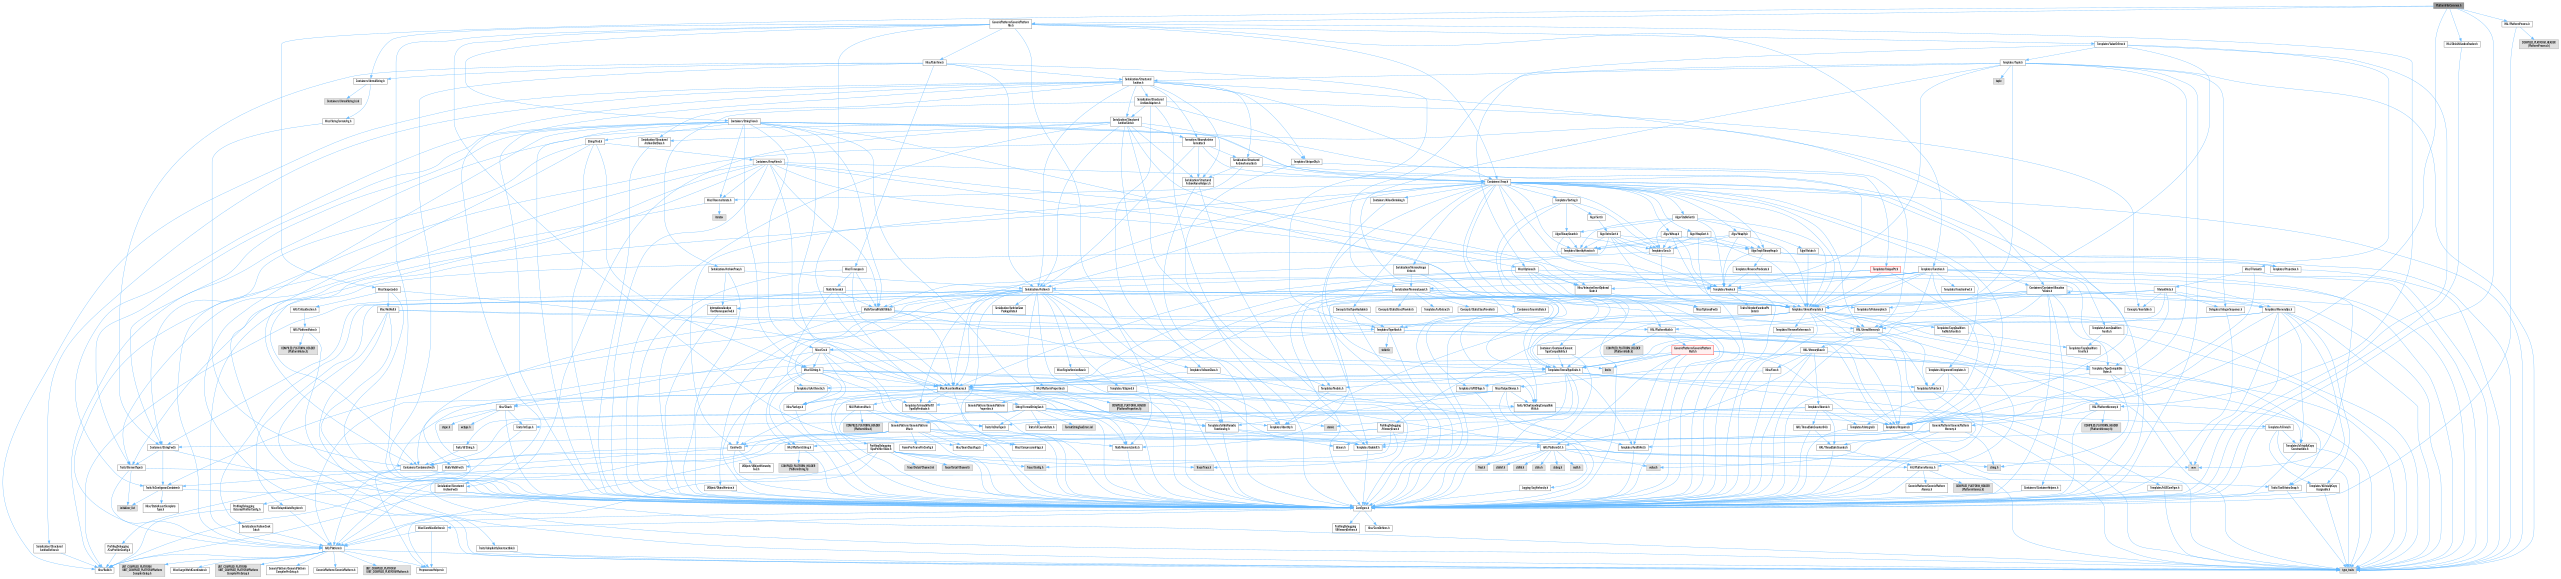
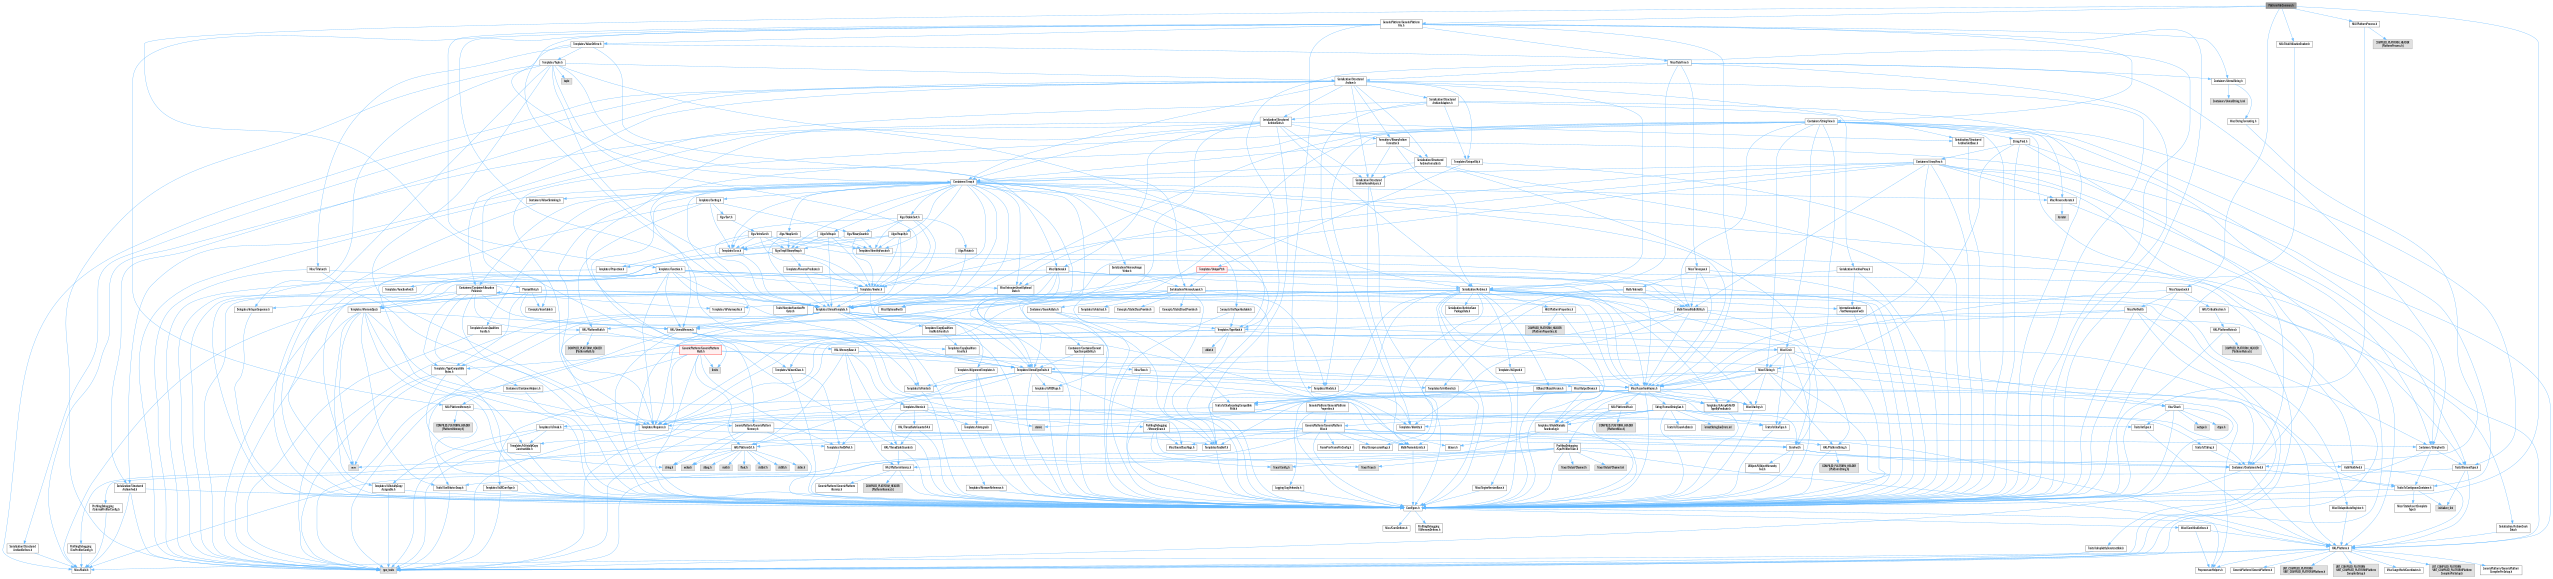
edge "Templates/MemoryOps.h" -> "Templates/UnrealTypeTraits.h": now "Templates/CopyQualifiers FromTo.h" -> "Templates/UnrealTypeTraits.h"
edge "HAL/PlatformProperties.h" -> "GenericPlatform/GenericPlatform Properties.h": removed
edge "Algo/HeapSort.h" -> "CoreTypes.h": now "Containers/Array.h" -> "CoreTypes.h"
